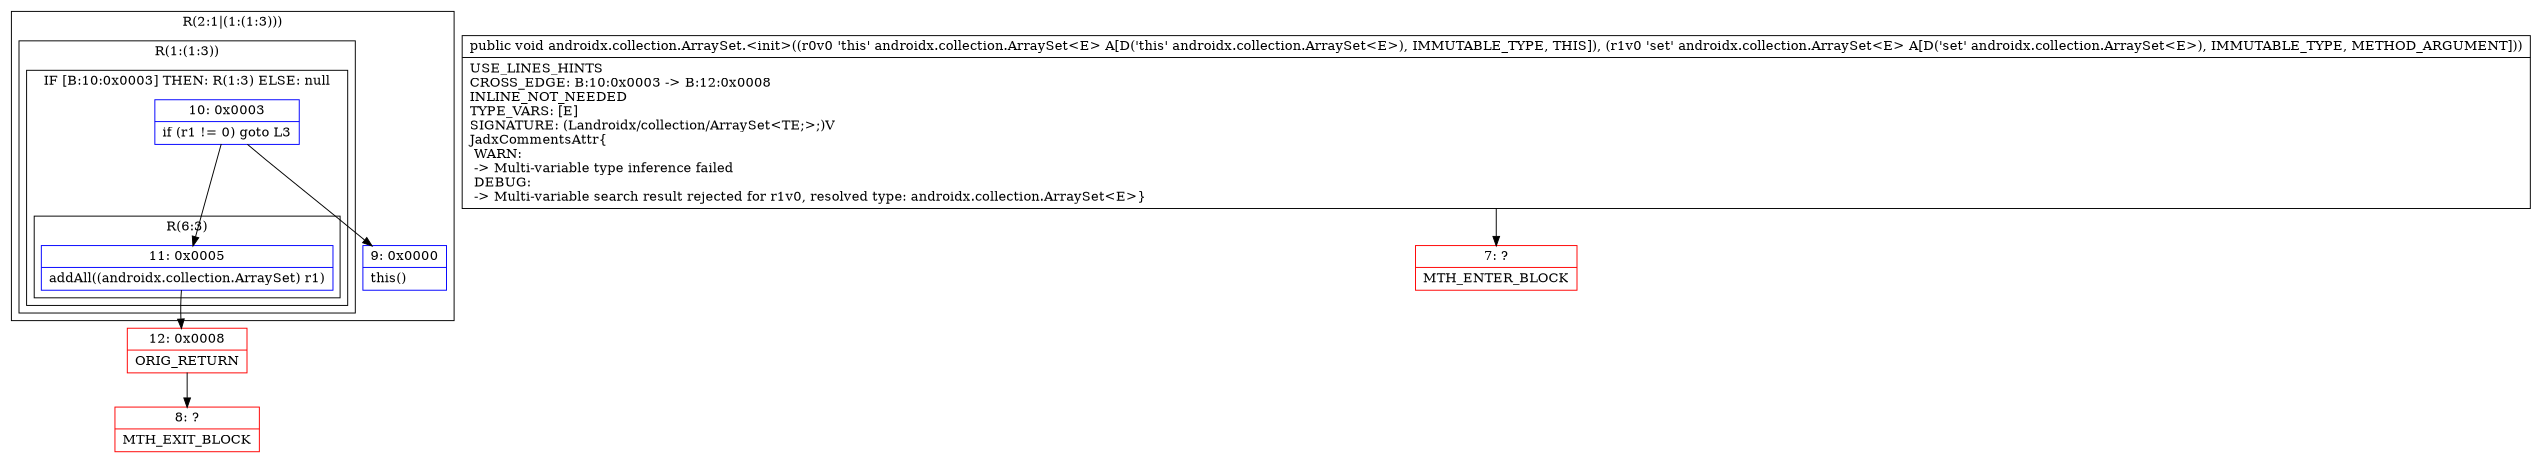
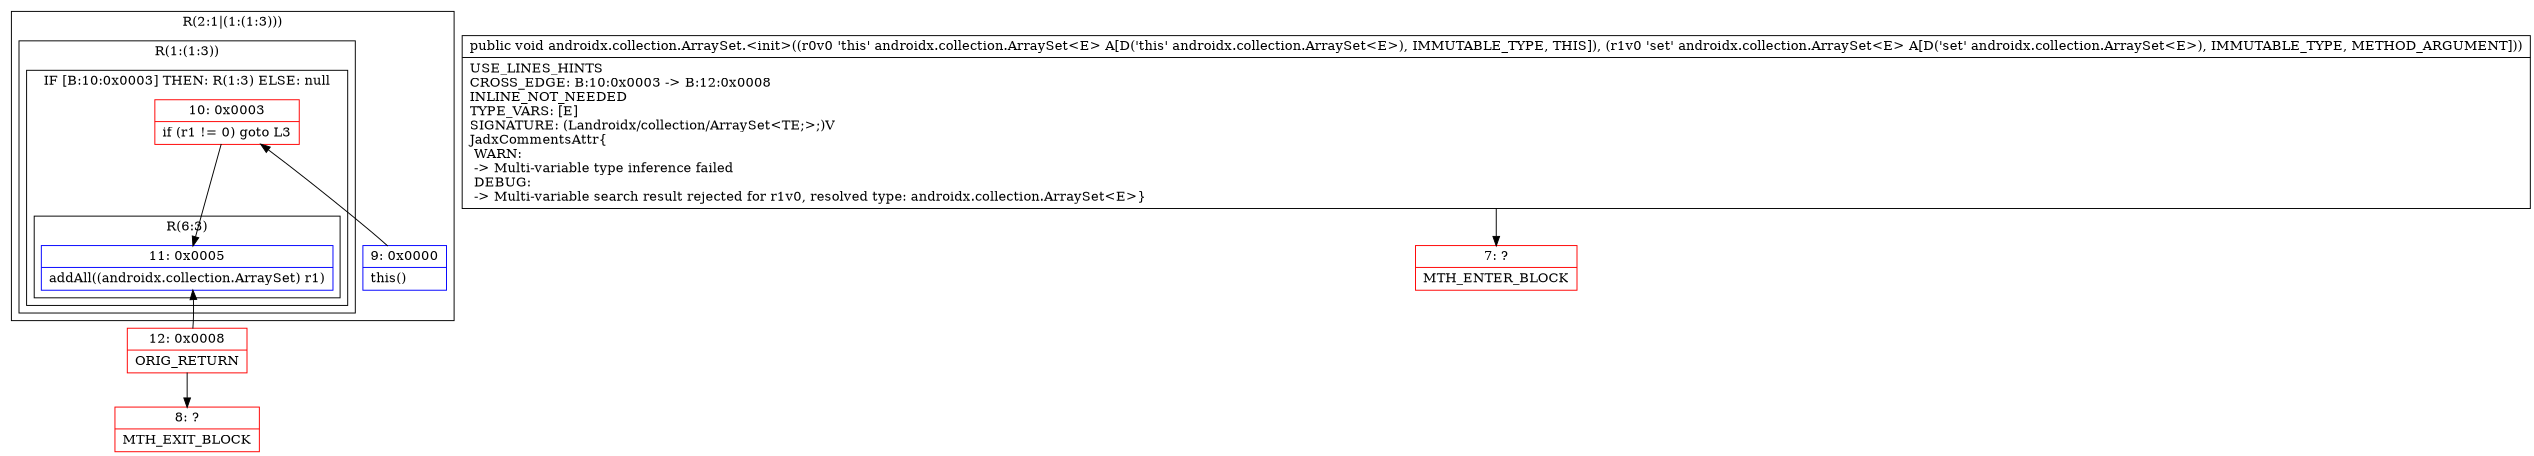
node "10: 0x0003": color blue -> red
edge "10: 0x0003" -> "9: 0x0000": reversed
edge "11: 0x0005" -> "12: 0x0008": reversed
